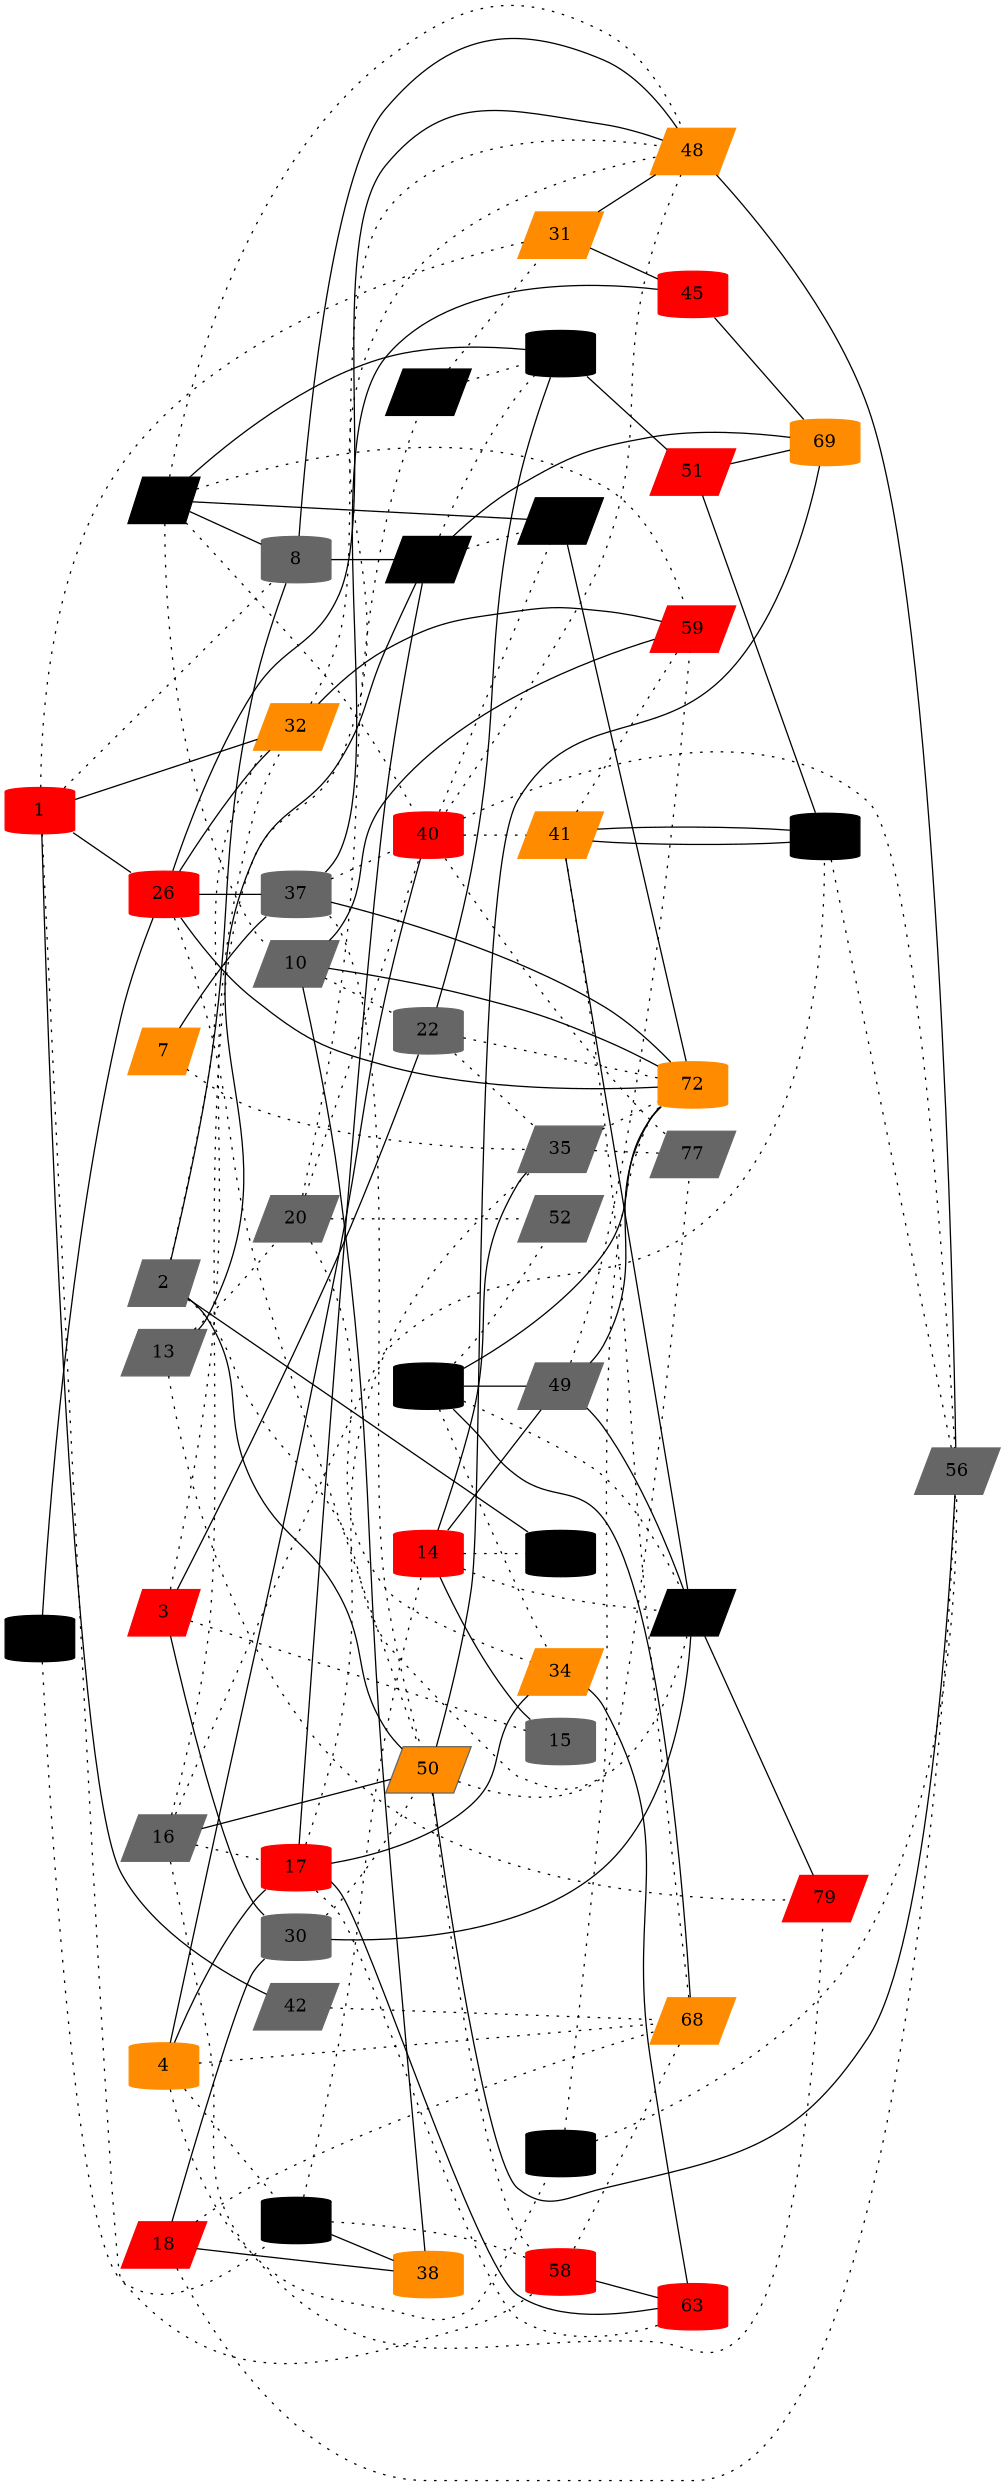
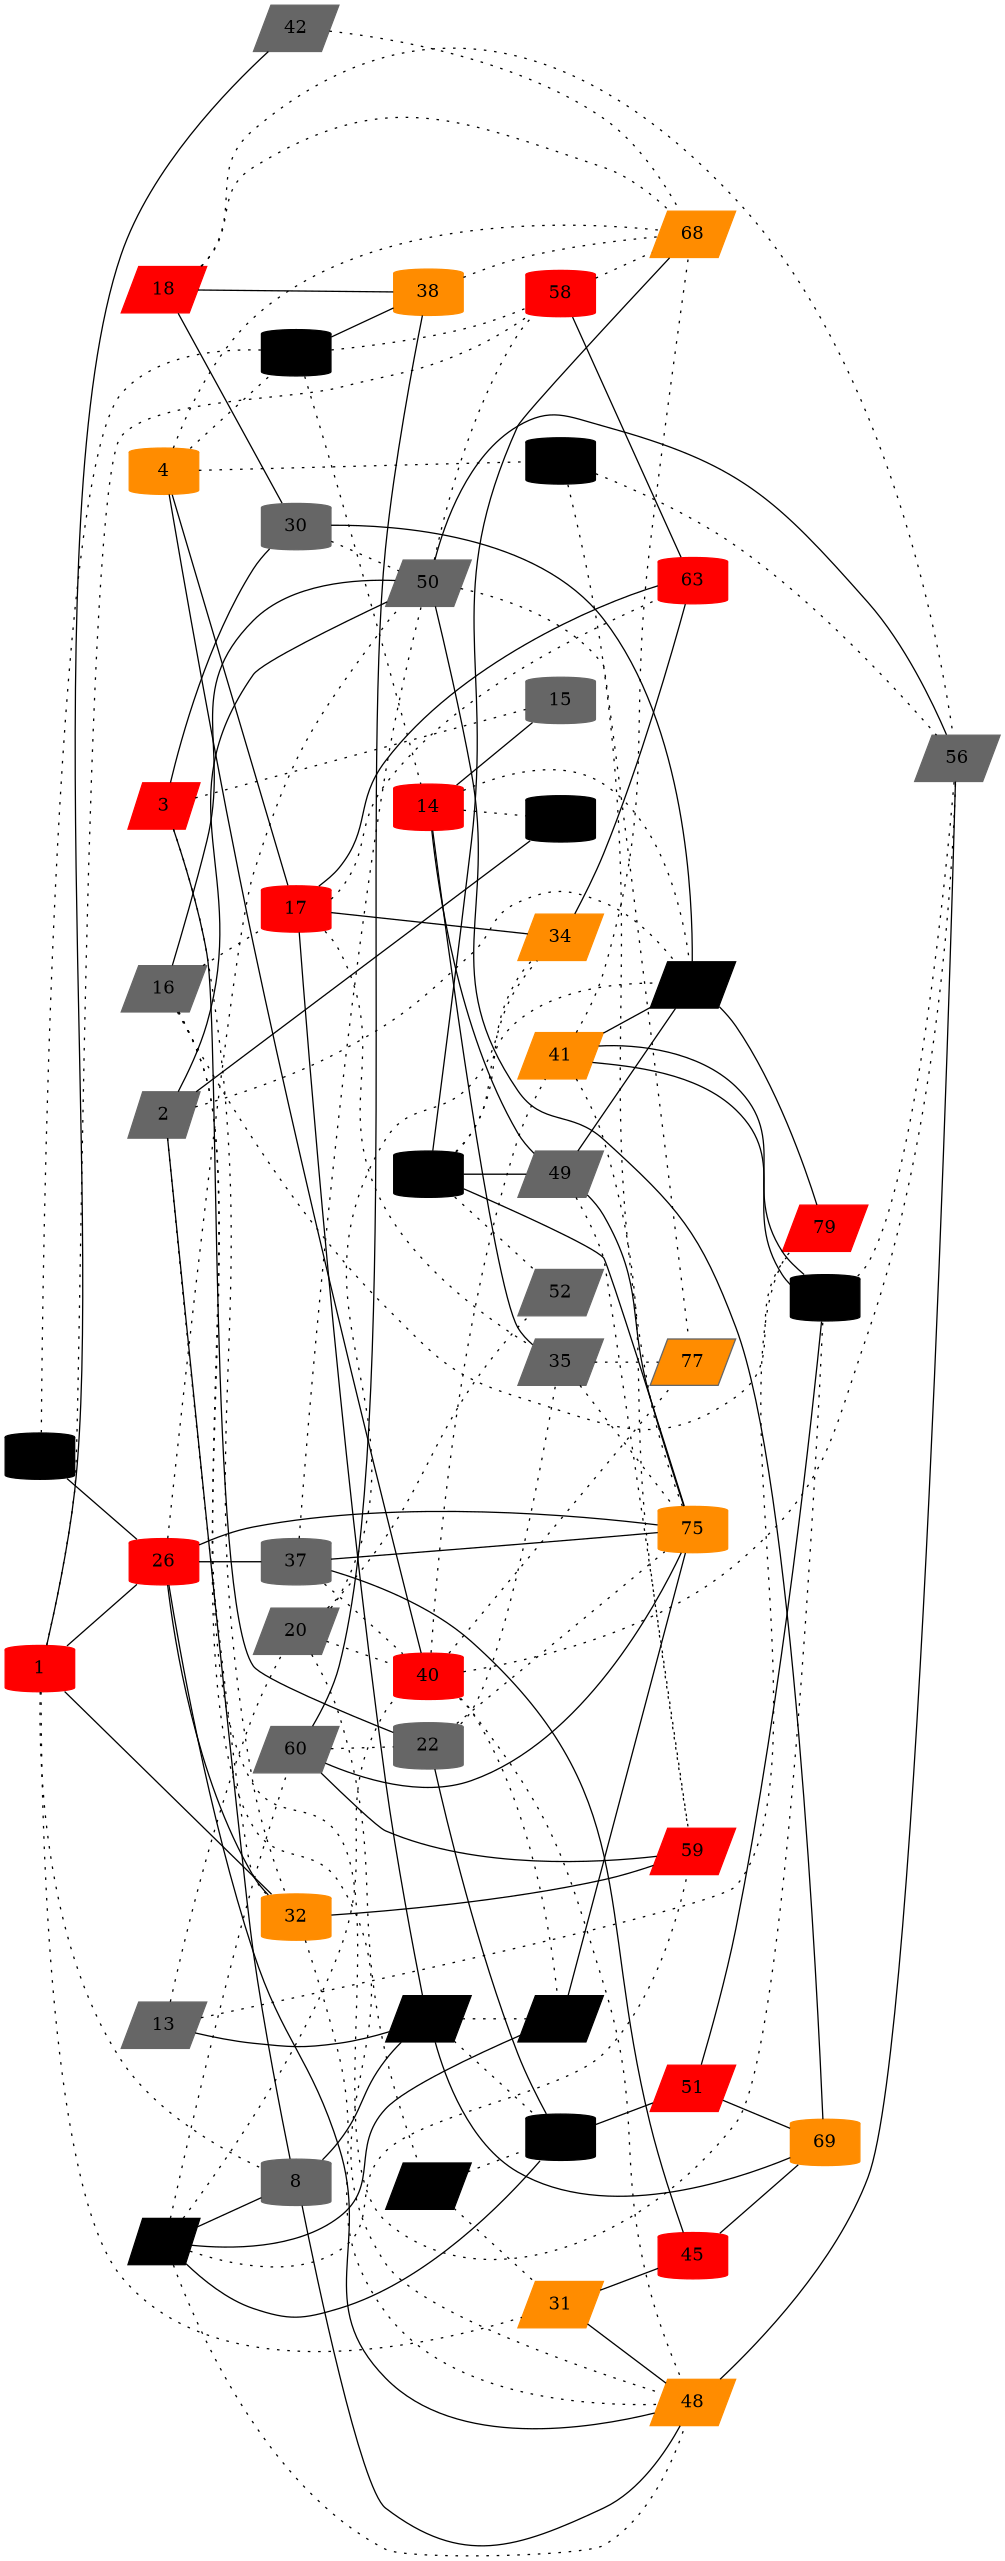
edge "68" -- "38": added
node "32": shape parallelogram -> cylinder
node "10": label "10" -> "60"
node "7": removed
node "72": label "72" -> "75"
node "77": fillcolor gray40 -> darkorange
node "50": fillcolor darkorange -> gray40
